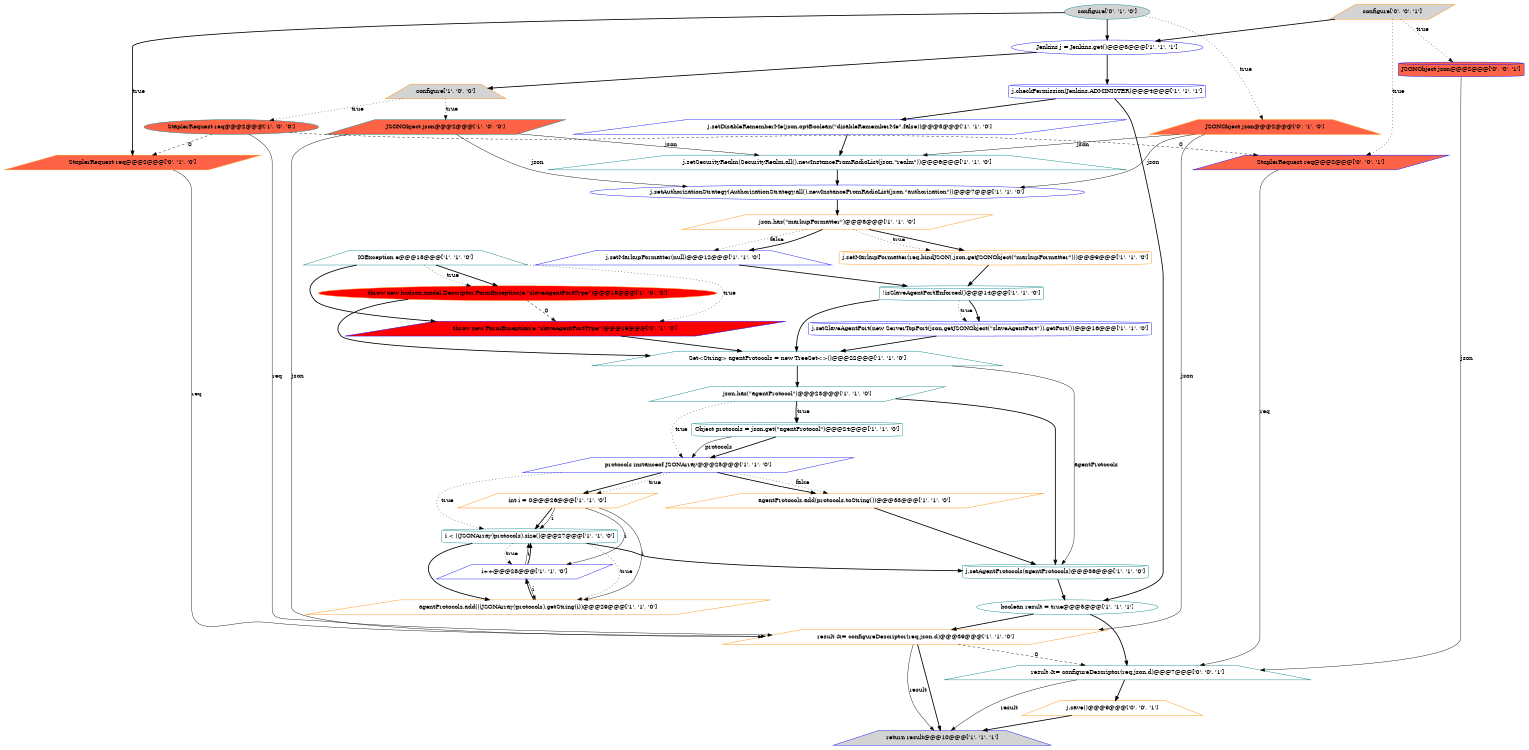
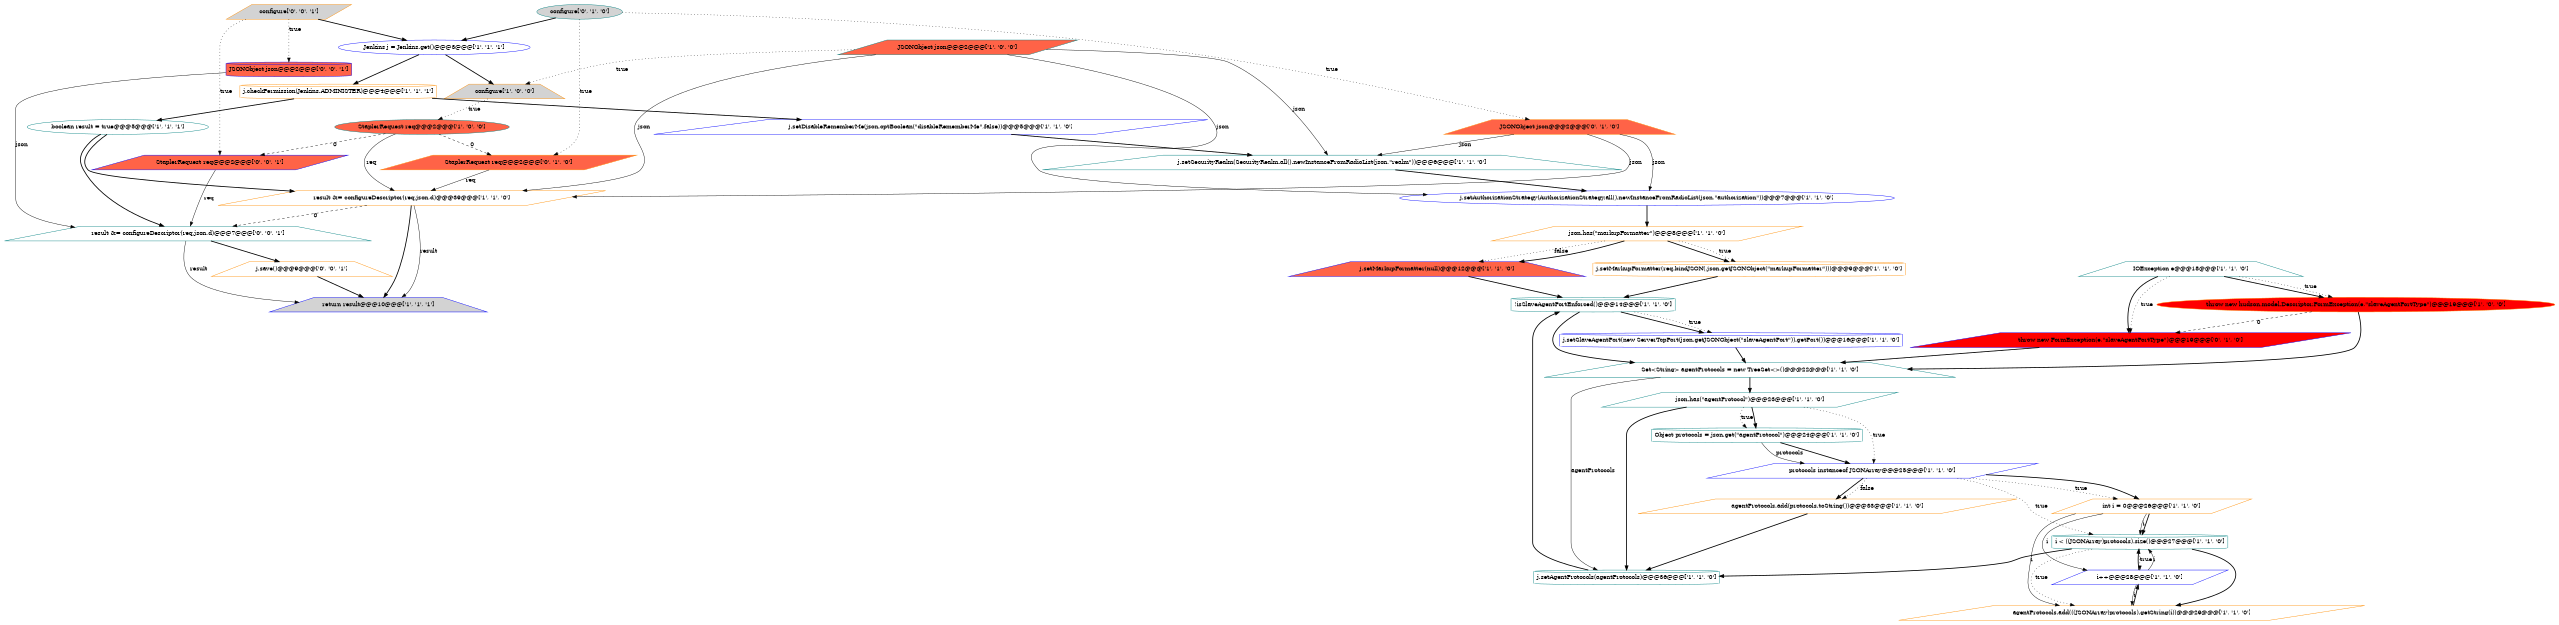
edge "configure['0', '1', '0']" -> "StaplerRequest req@@@2@@@['0', '1', '0']": style bold -> dotted
node "j.checkPermission(Jenkins.ADMINISTER)@@@4@@@['1', '1', '1']": color blue -> darkorange
edge "configure['1', '0', '0']" -> "JSONObject json@@@2@@@['1', '0', '0']": reversed
node "j.setMarkupFormatter(null)@@@12@@@['1', '1', '0']": fillcolor white -> tomato
edge "j.setAgentProtocols(agentProtocols)@@@36@@@['1', '1', '0']" -> "boolean result = true@@@5@@@['1', '1', '1']": now "j.setAgentProtocols(agentProtocols)@@@36@@@['1', '1', '0']" -> "!isSlaveAgentPortEnforced()@@@14@@@['1', '1', '0']"
